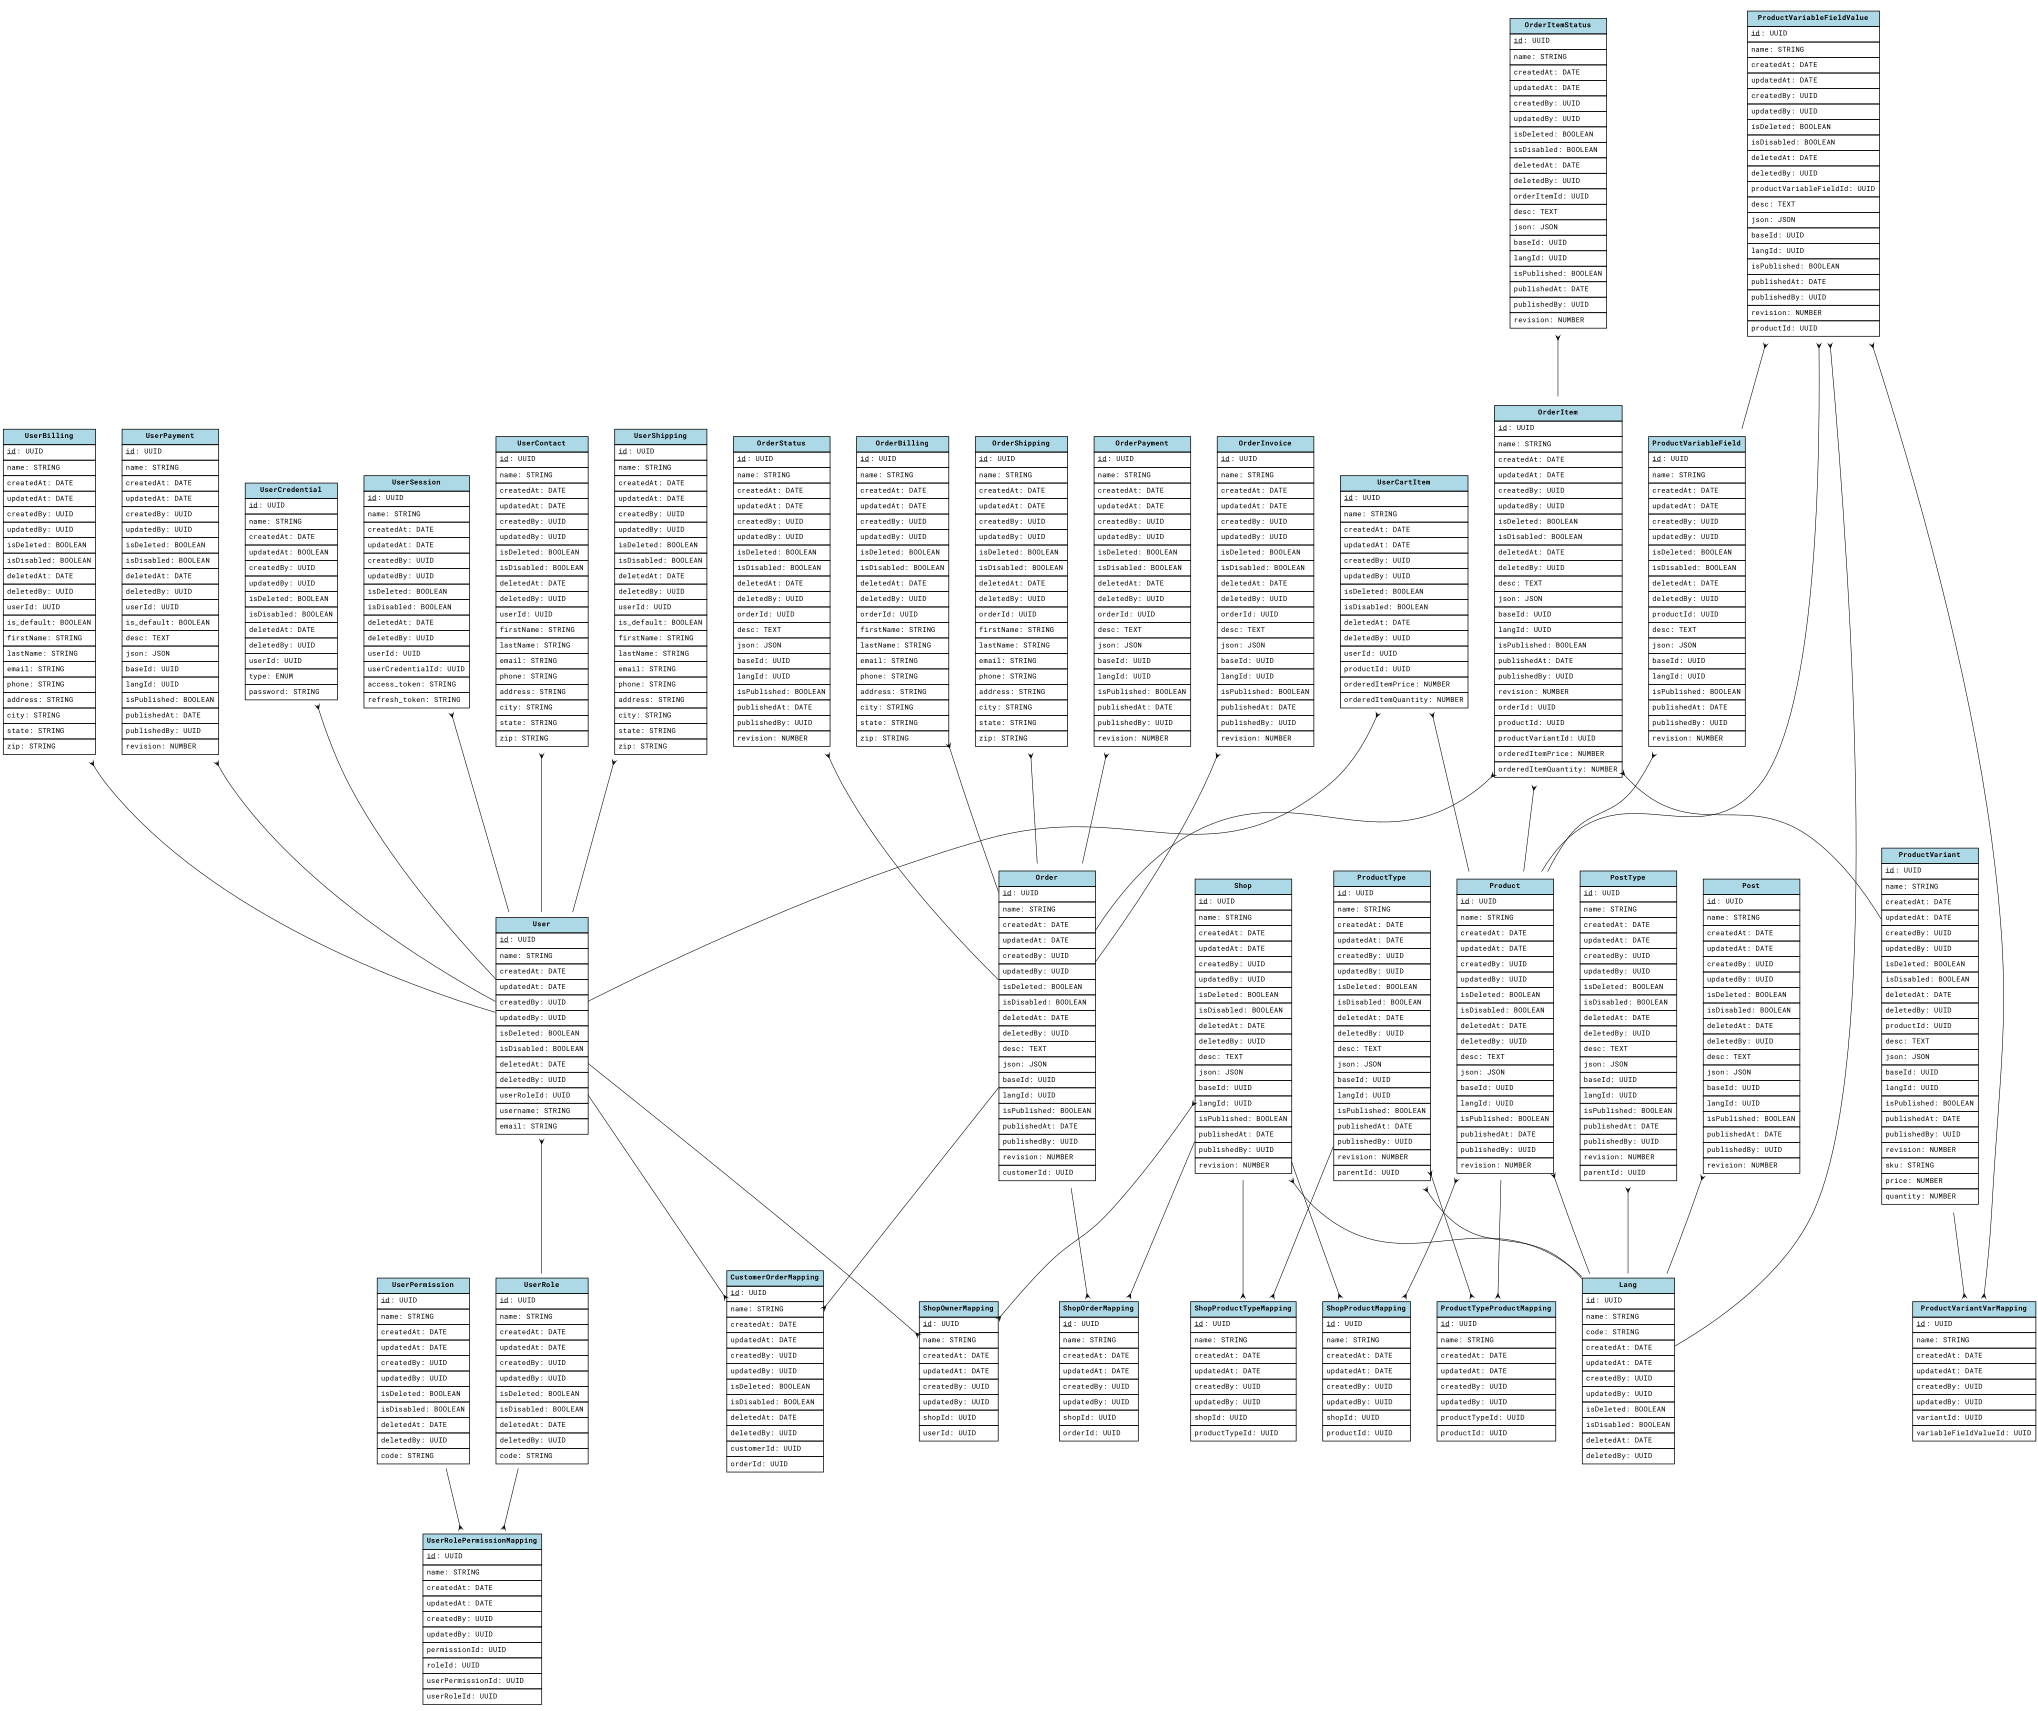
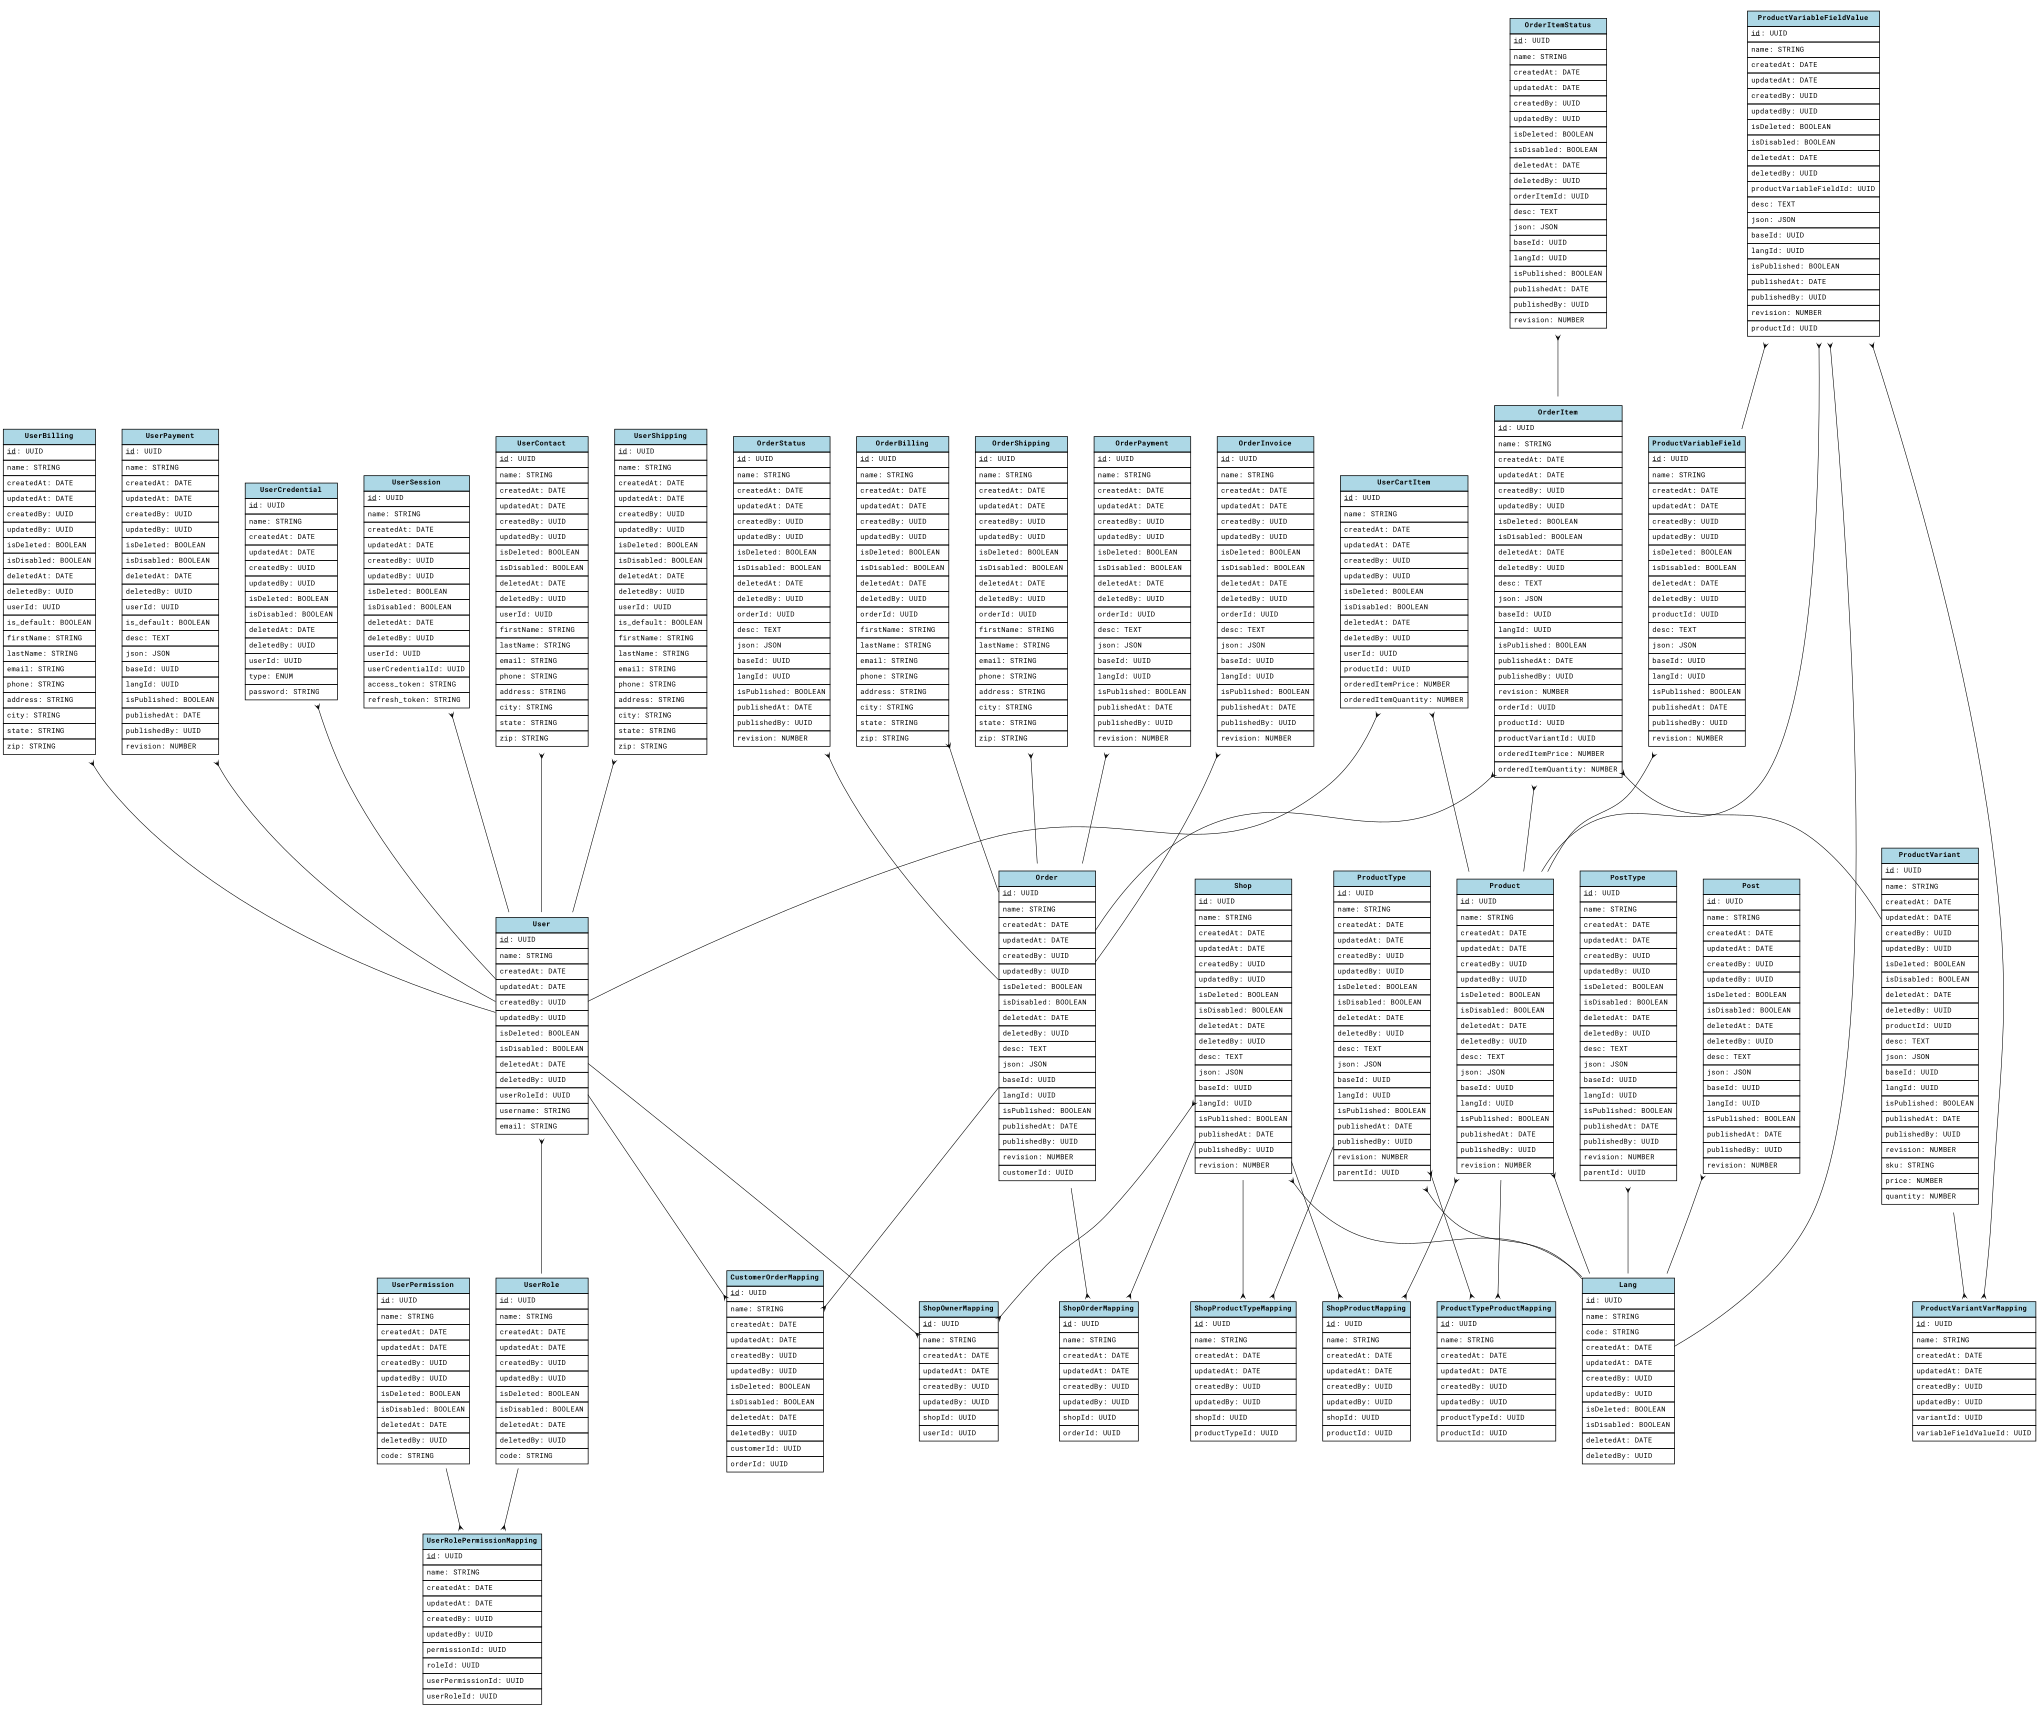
node "UserCredential": text "updatedAt: BOOLEAN" -> "updatedAt: DATE"
